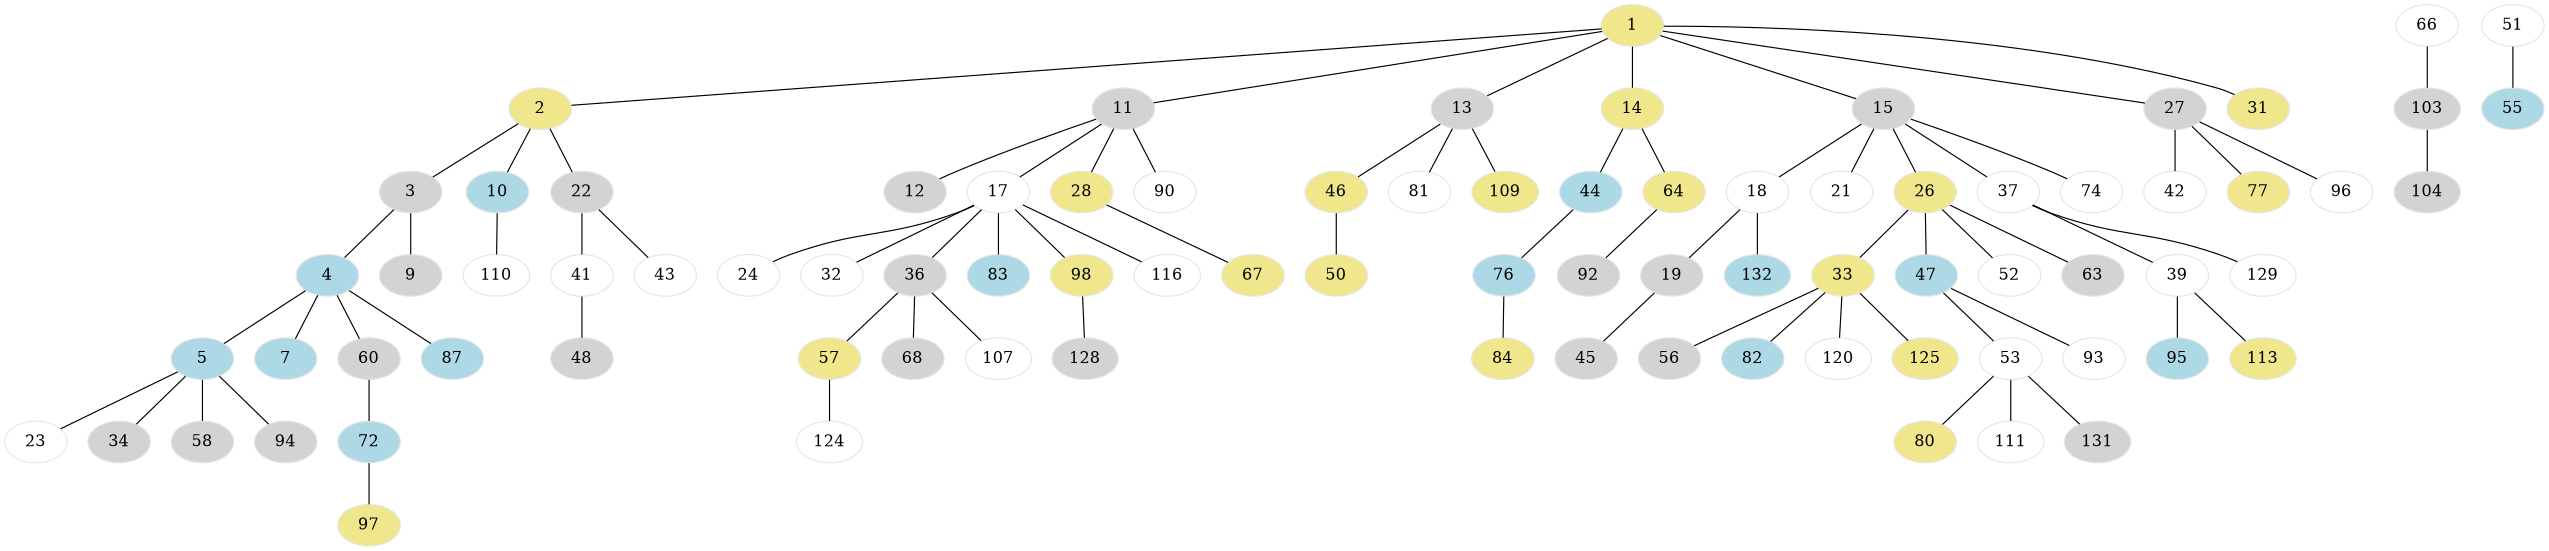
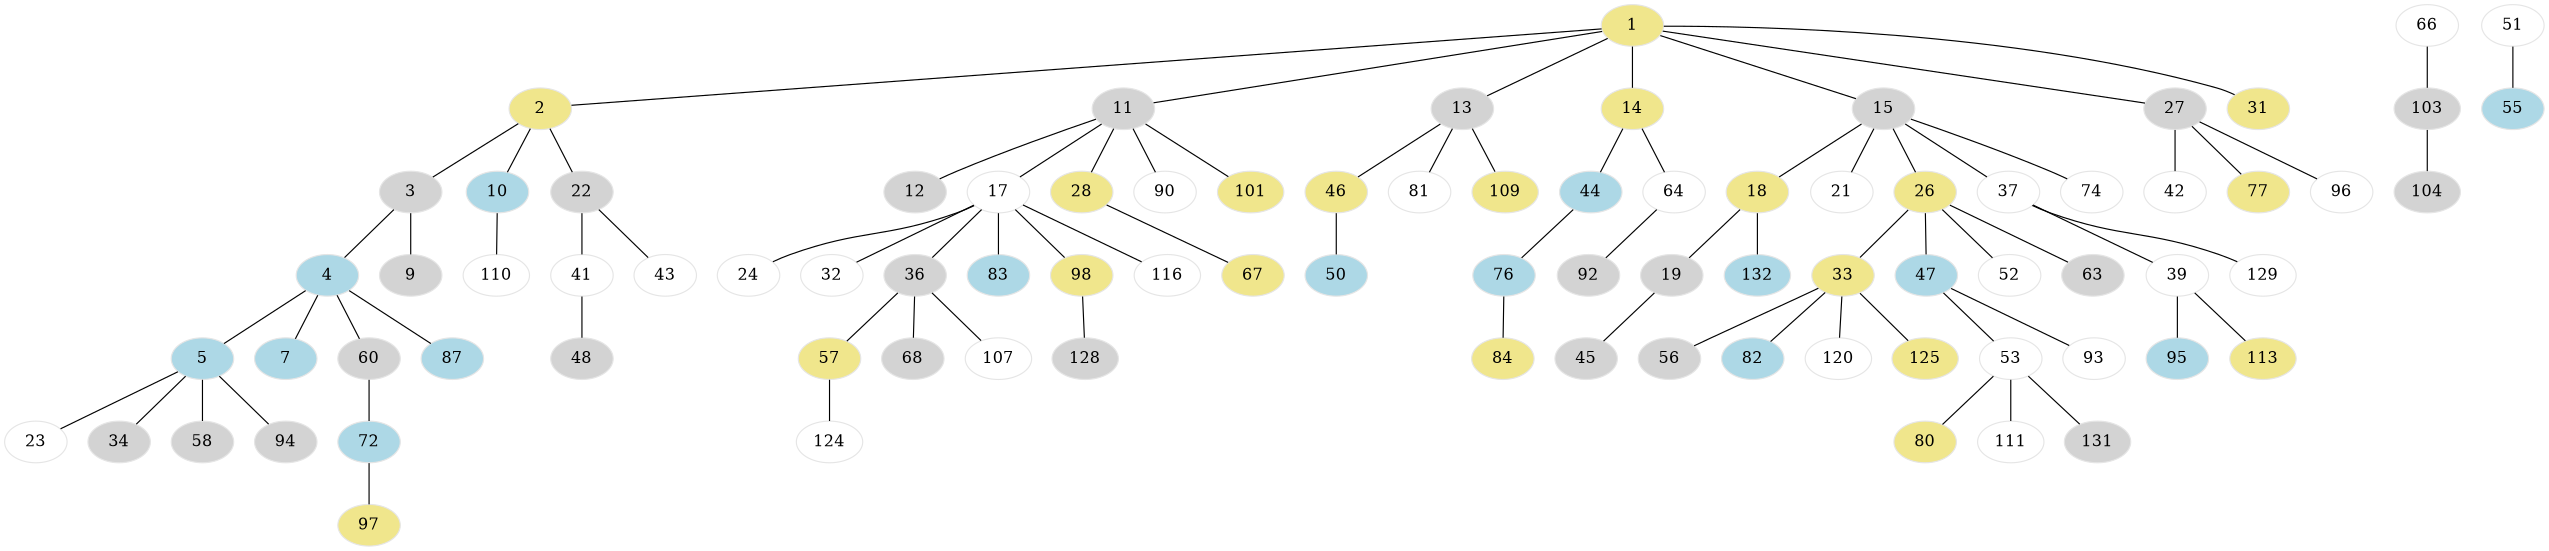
node "101": added
node "64": fillcolor khaki -> white
node "18": fillcolor white -> khaki
node "50": fillcolor khaki -> lightblue
